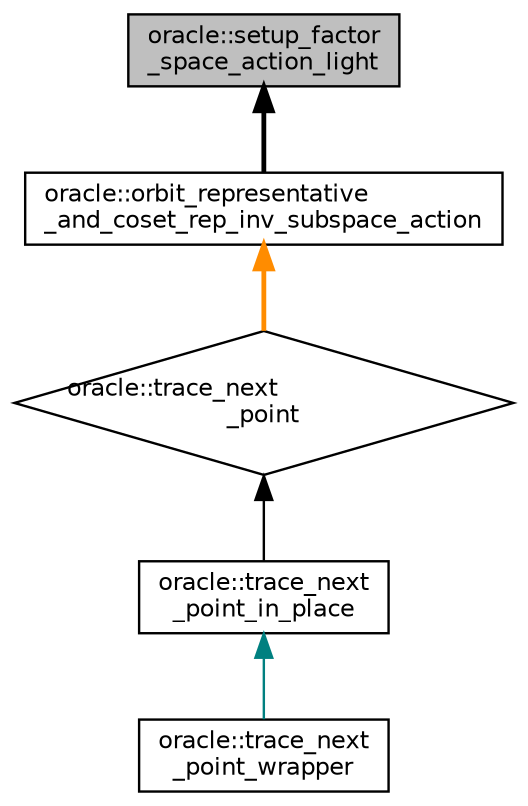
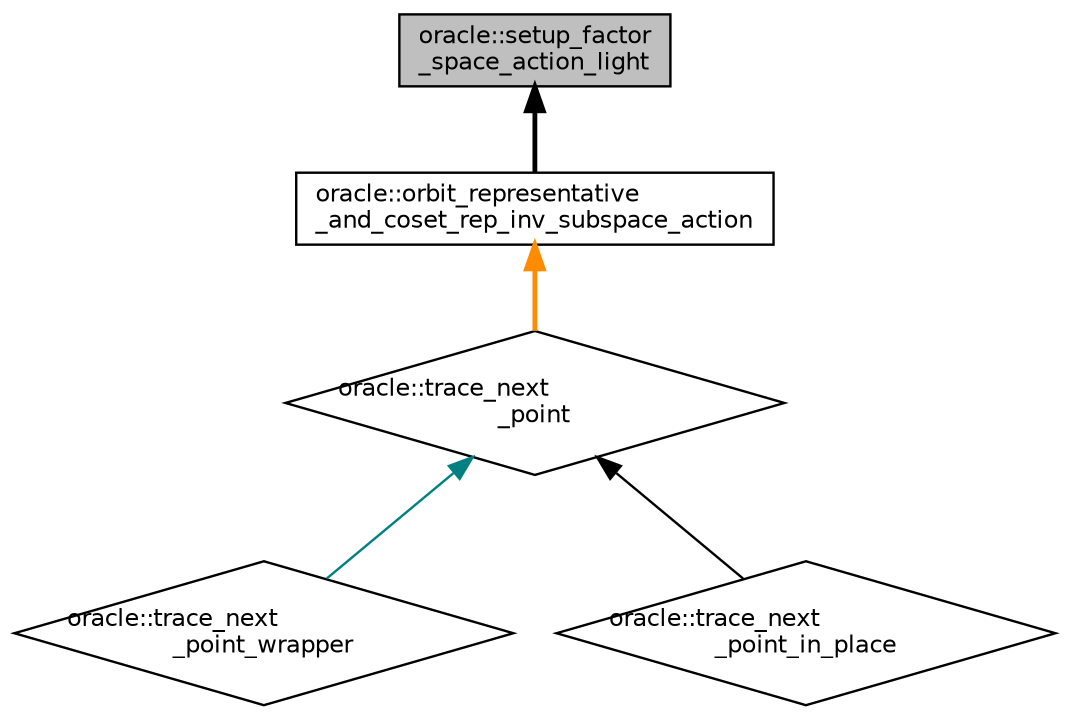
node "oracle::trace_next _point_in_place": shape box -> diamond
edge "oracle::trace_next _point_wrapper" -> "oracle::trace_next _point_in_place": now "oracle::trace_next _point_wrapper" -> "oracle::trace_next _point"
node "oracle::trace_next _point_wrapper": shape box -> diamond
